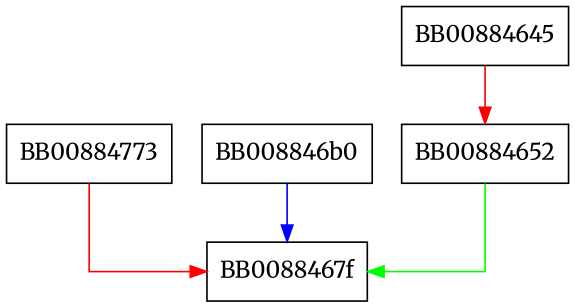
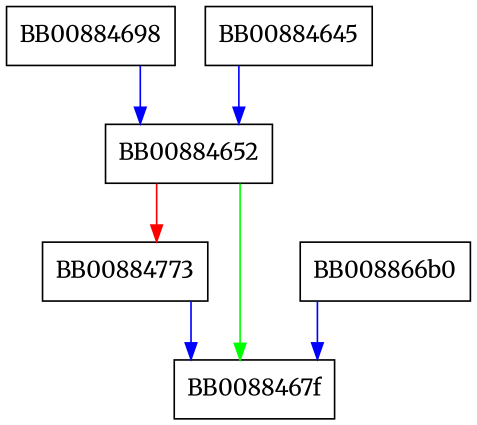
node "BB00884698": added
edge "BB00884645" -> "BB00884652": color red -> blue
node "BB008846b0": label "BB008846b0" -> "BB008866b0"
edge "BB00884652" -> "BB00884773": added
edge "BB00884773" -> "BB0088467f": color red -> blue
